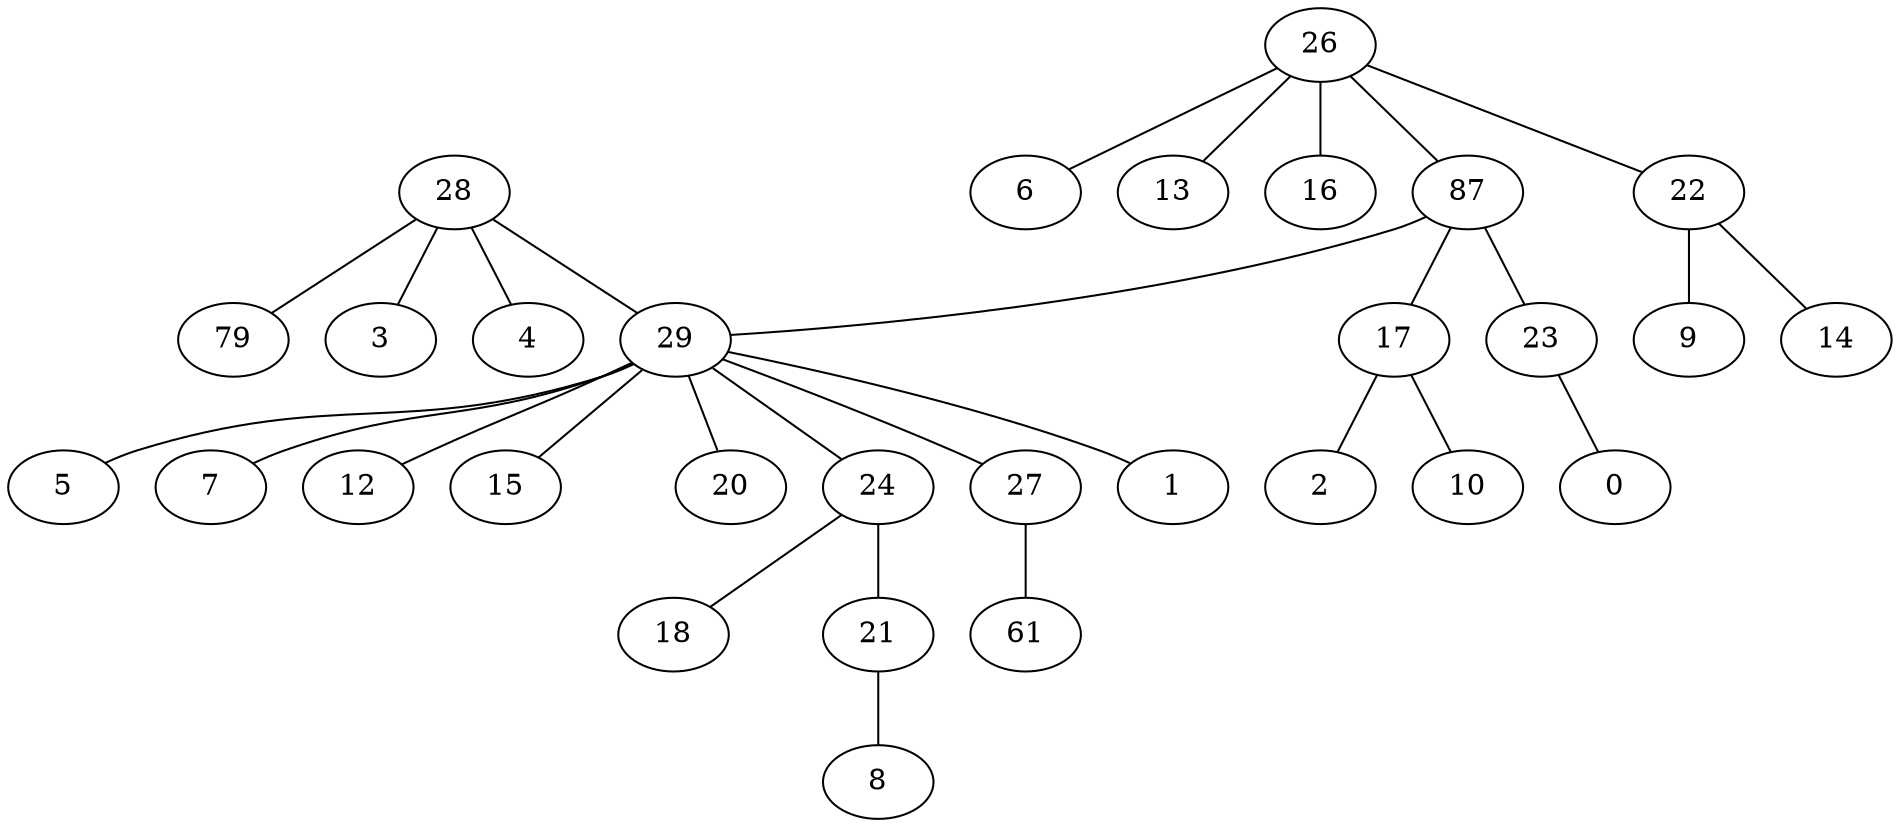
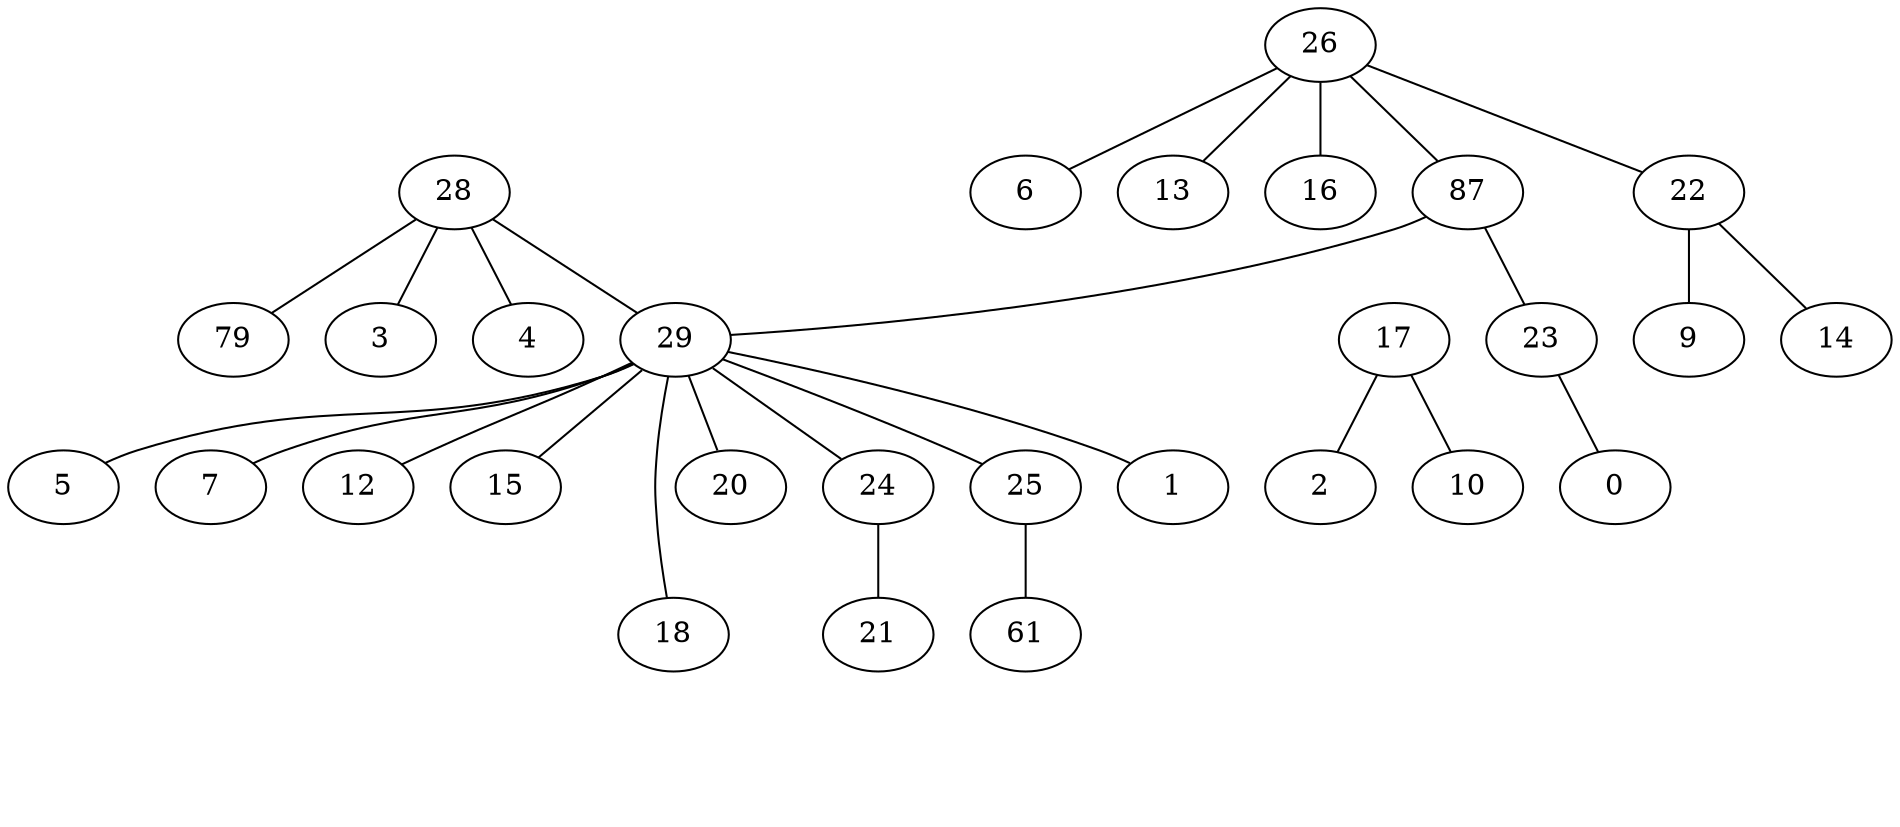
edge "87" -- "17": removed
node "27": label "27" -> "25"
edge "24" -- "18": now "29" -- "18"
node "8": removed
